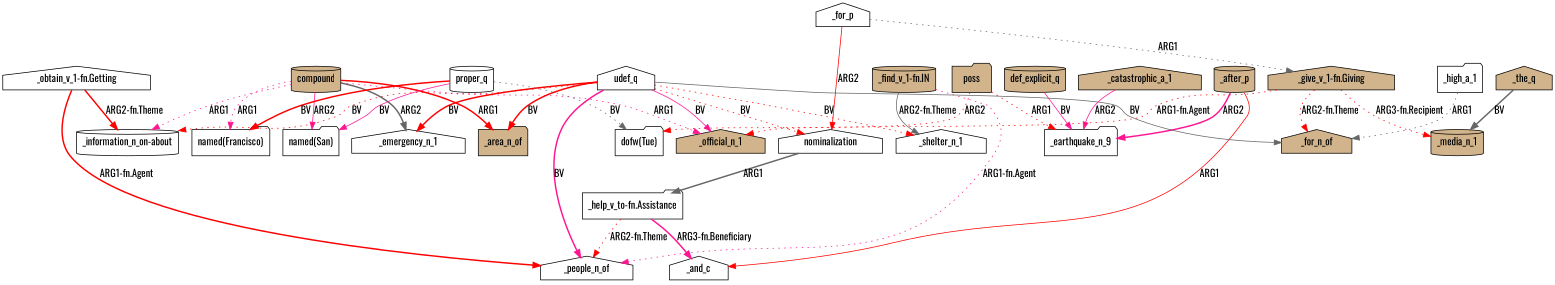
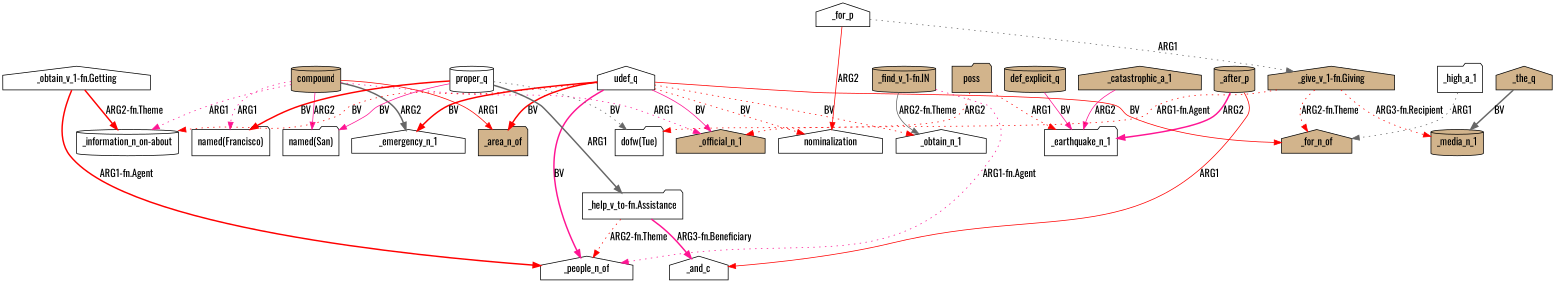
edge "udef_q" -> "_for_n_of": color gray40 -> red
edge "compound" -> "_area_n_of": style bold -> solid
node "_shelter_n_1": label "_shelter_n_1" -> "_obtain_n_1"
node "_earthquake_n_9": label "_earthquake_n_9" -> "_earthquake_n_1"
edge "nominalization" -> "_help_v_to-fn.Assistance": now "proper_q" -> "_help_v_to-fn.Assistance"
